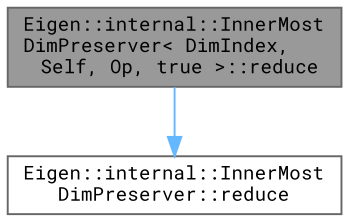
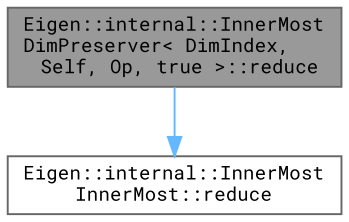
node "Eigen::internal::InnerMost DimPreserver::reduce": label "Eigen::internal::InnerMost DimPreserver::reduce" -> "Eigen::internal::InnerMost InnerMost::reduce"
